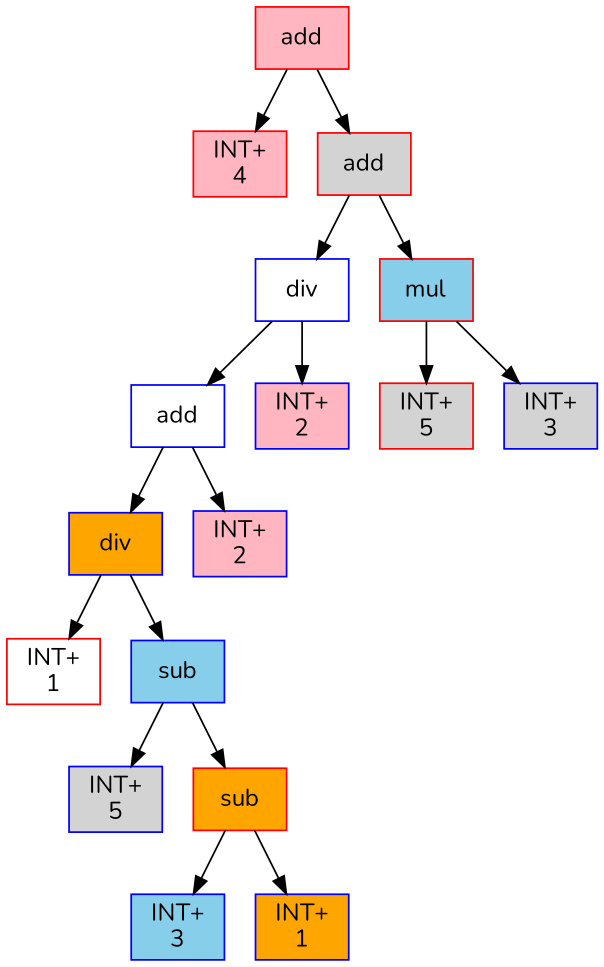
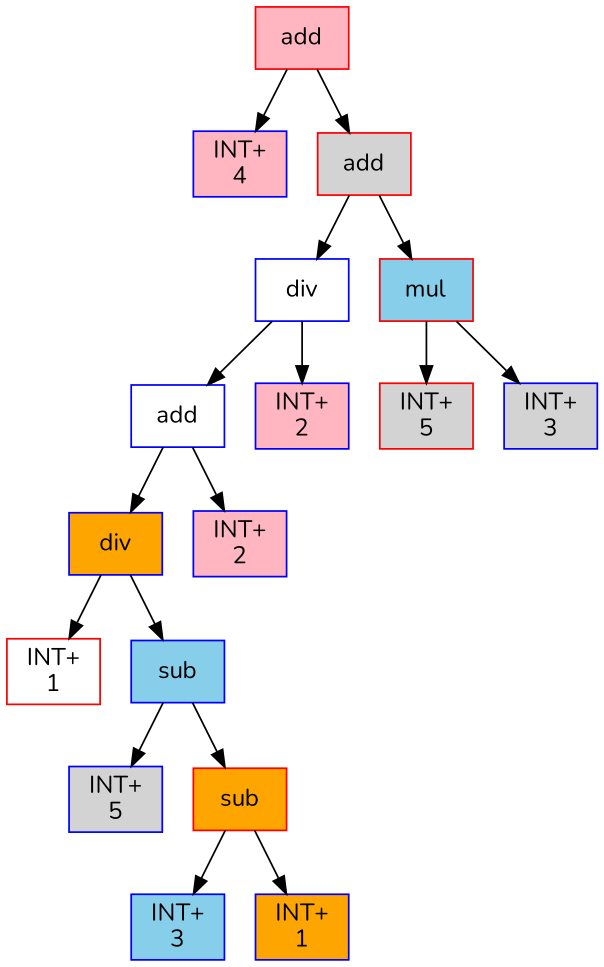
node "INT+ 4": color red -> blue
